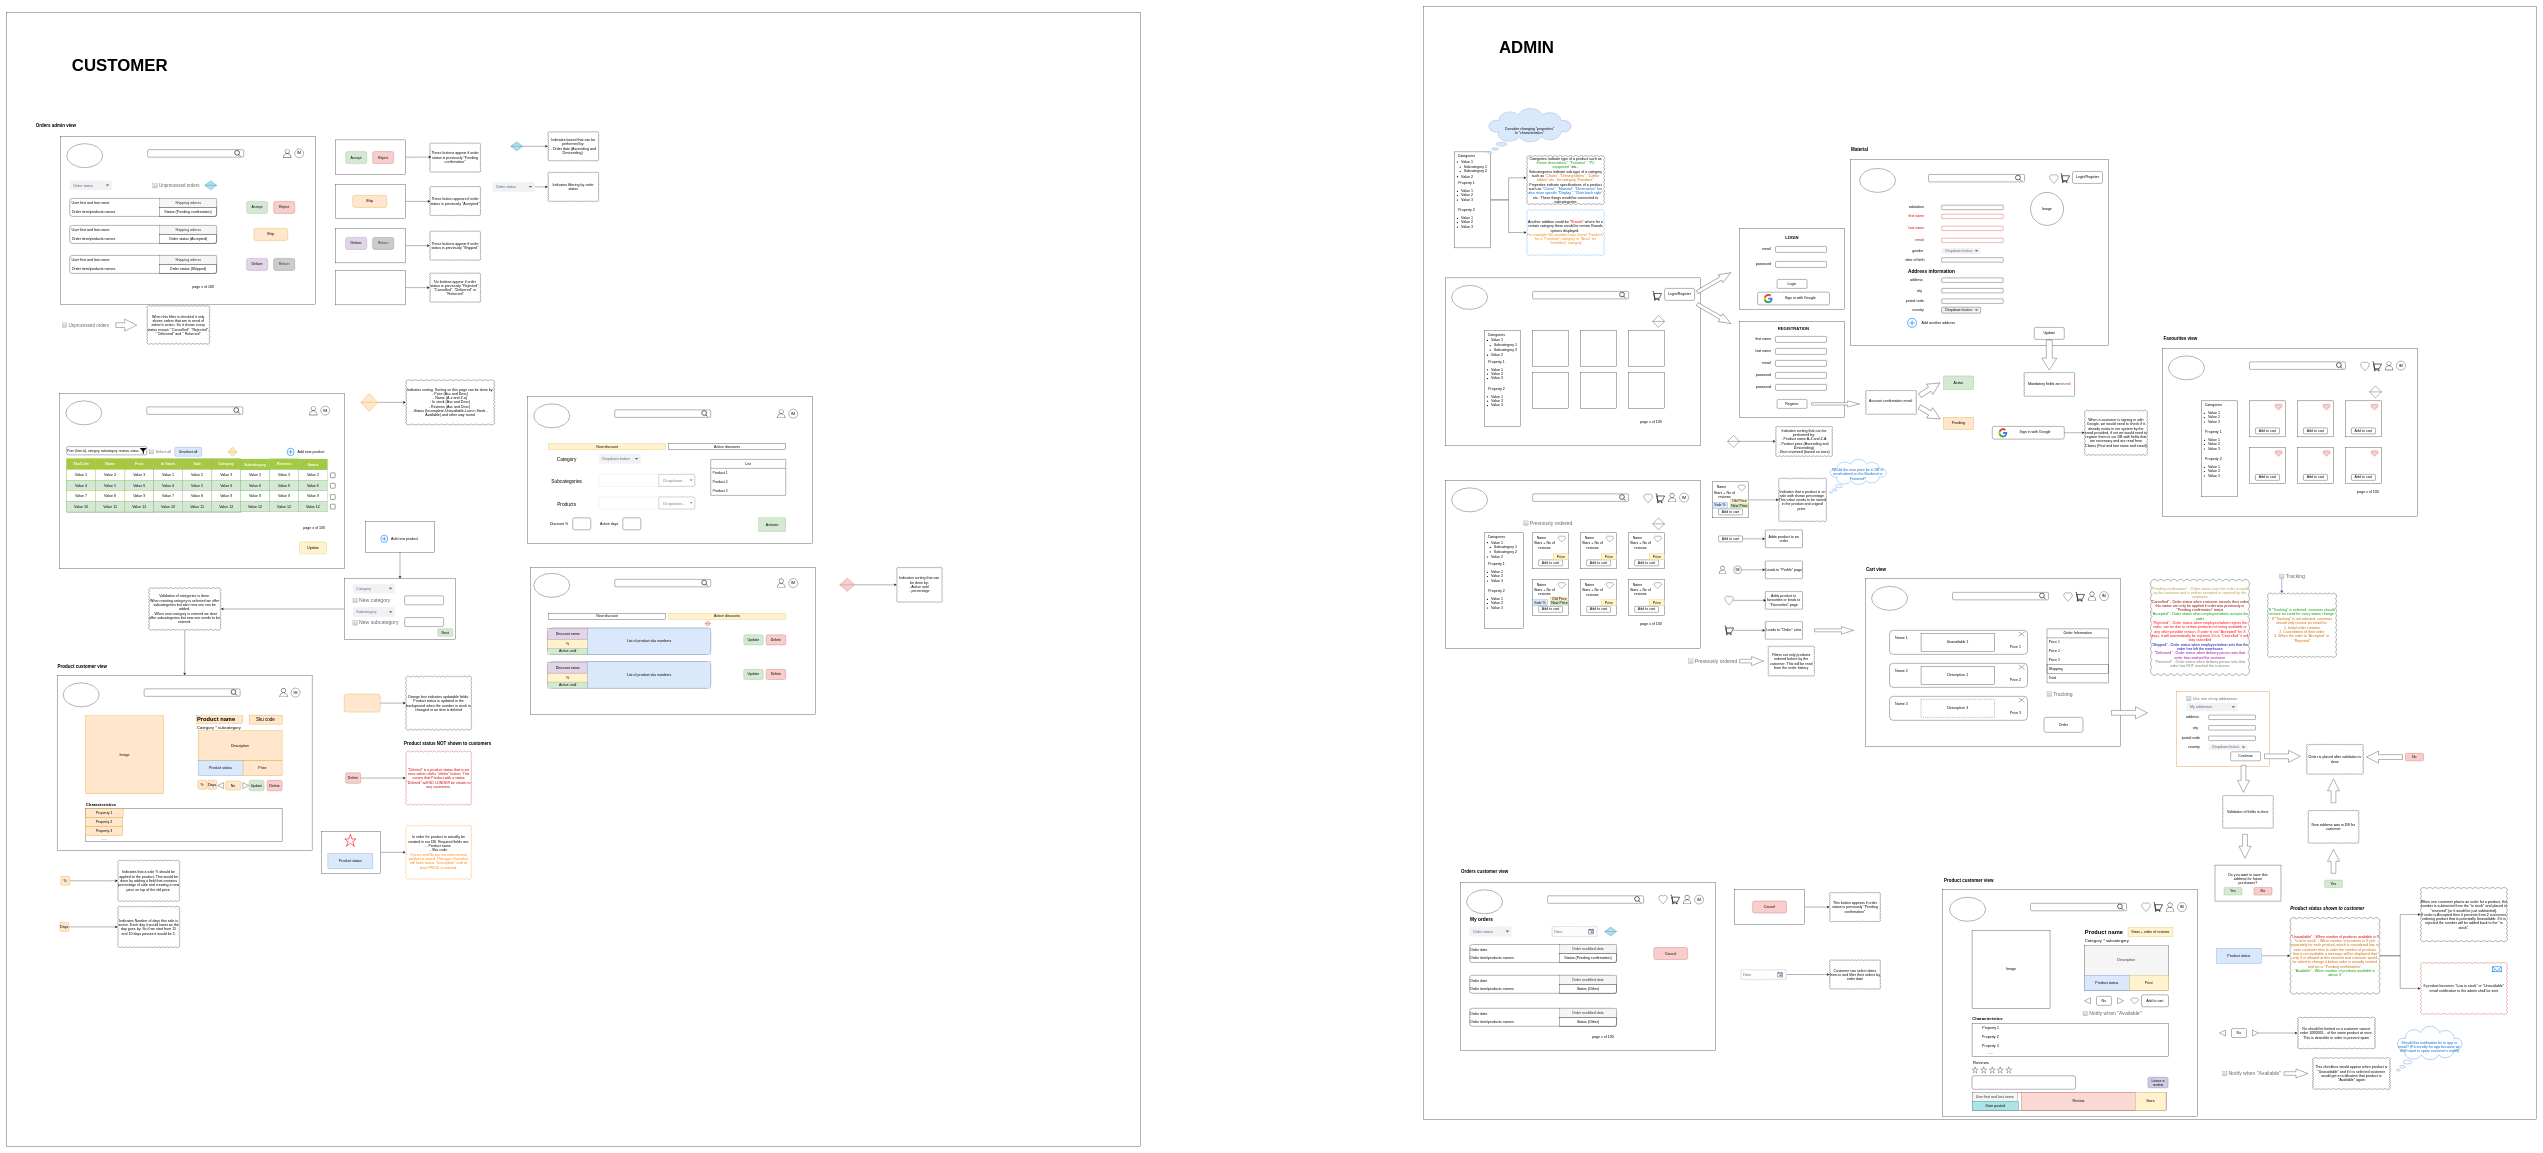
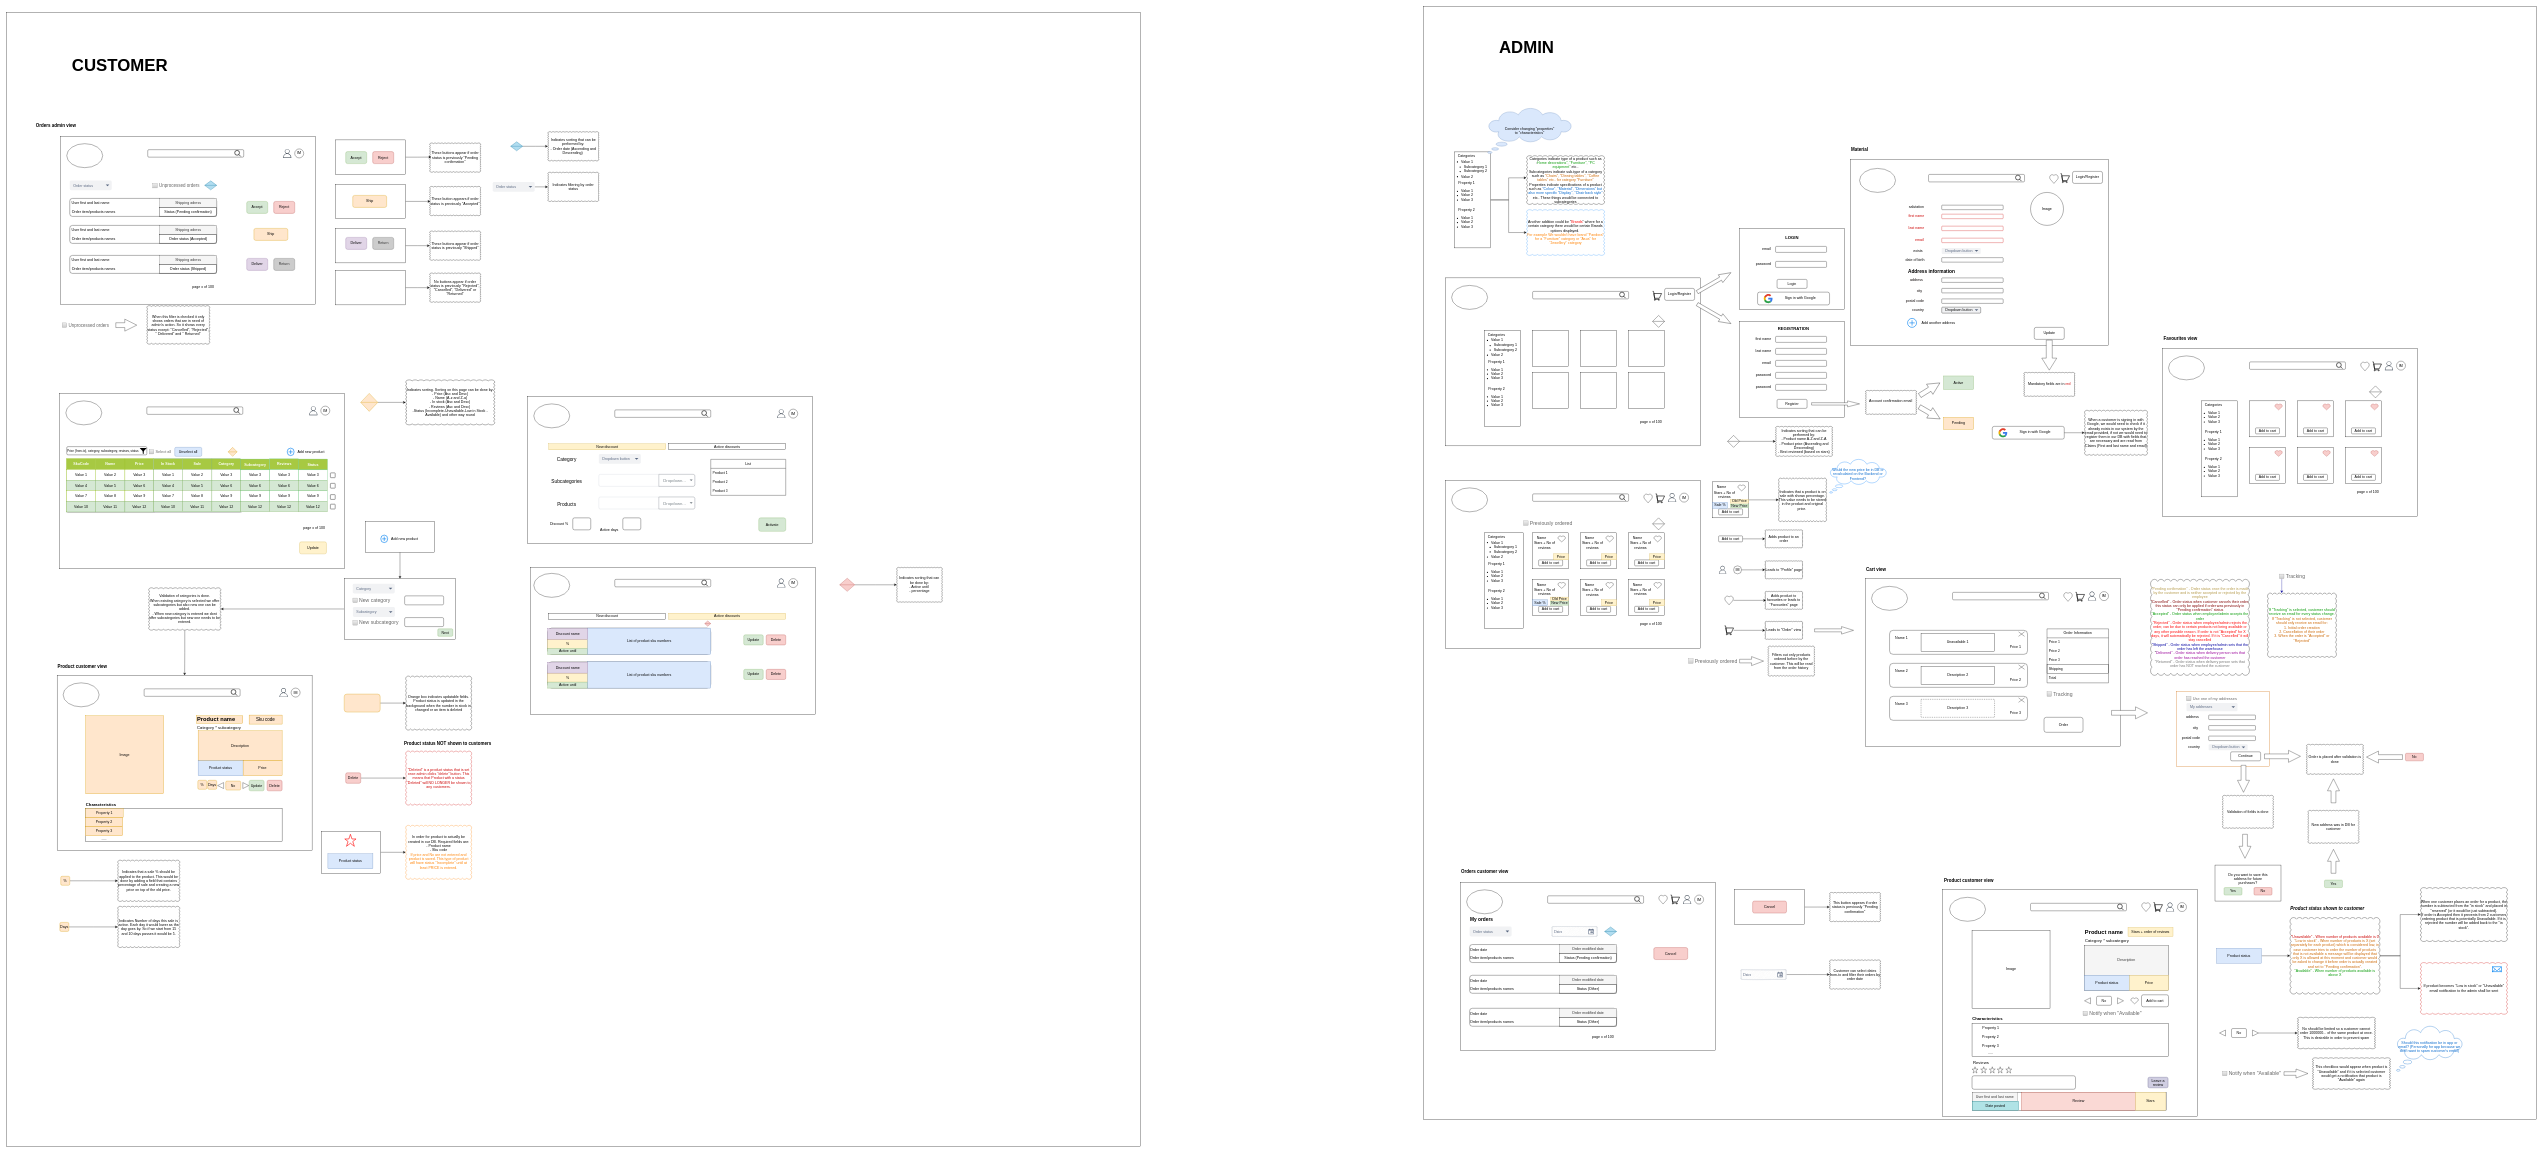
node "Indicates based that can be performed by: - Order date (Ascending and Descending)": label "Indicates based that can be performed by: - Order date (Ascending and Descending)" -> "Indicates sorting that can be performed by: - Order date (Ascending and Descending)"
node "gender": label "gender" -> "exists"
node "Active days": moved (609, 524) -> (609, 530)
node "Activate": shape rectangle -> rounded rectangle
